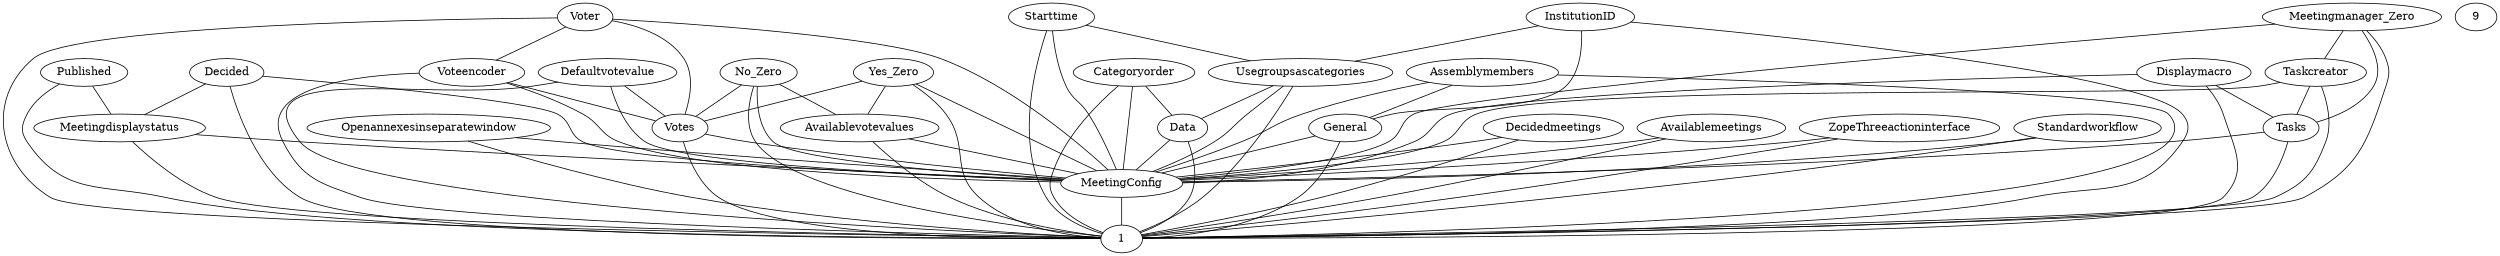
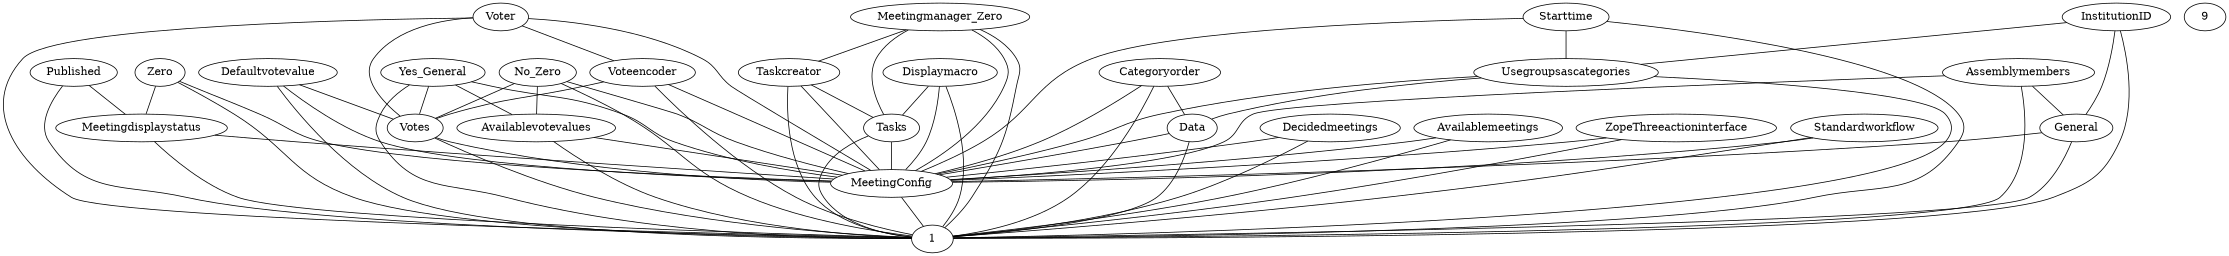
node "Decided": label "Decided" -> "Zero"
node "Yes_Zero": label "Yes_Zero" -> "Yes_General"
node "Openannexesinseparatewindow": removed
